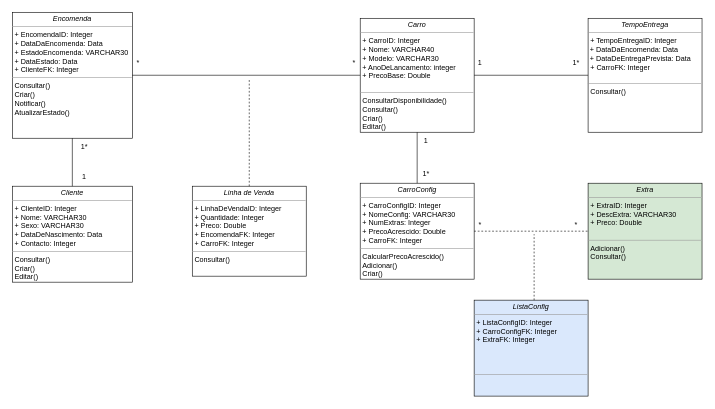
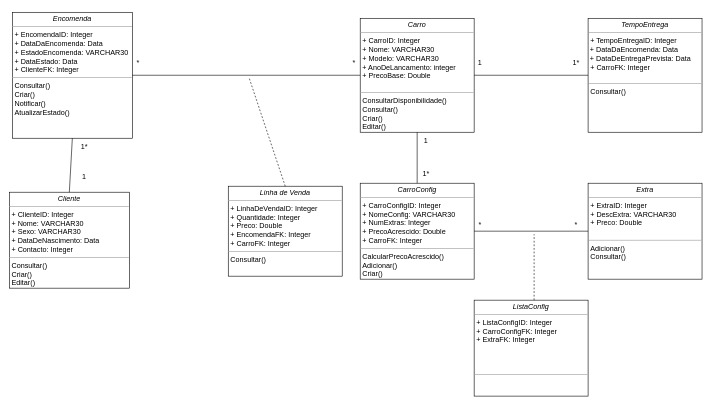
node "Carro + CarroID: Integer + Nome: VARCHAR40 + Modelo: VARCHAR30 + AnoDeLancamento: integer + PrecoBase: Double ConsultarDisponibilidade() Consultar() Criar() Editar()": label "Carro + CarroID: Integer + Nome: VARCHAR40 + Modelo: VARCHAR30 + AnoDeLancamento: integer + PrecoBase: Double ConsultarDisponibilidade() Consultar() Criar() Editar()" -> "Carro + CarroID: Integer + Nome: VARCHAR30 + Modelo: VARCHAR30 + AnoDeLancamento: integer + PrecoBase: Double ConsultarDisponibilidade() Consultar() Criar() Editar()"
node "Linha de Venda + LinhaDeVendaID: Integer + Quantidade: Integer + Preco: Double + EncomendaFK: Integer + CarroFK: Integer Consultar()": moved (249, 231) -> (285, 231)
edge "CarroConfig + CarroConfigID: Integer + NomeConfig: VARCHAR30 + NumExtras: Integer + PrecoAcrescido: Double + CarroFK: Integer CalcularPrecoAcrescido() Adicionar() Criar()" -- "Extra + ExtraID: Integer + DescExtra: VARCHAR30 + Preco: Double Adicionar() Consultar()": style dashed -> solid
node "Extra + ExtraID: Integer + DescExtra: VARCHAR30 + Preco: Double Adicionar() Consultar()": fillcolor #d5e8d4 -> #ffffff
node "Cliente + ClienteID: Integer + Nome: VARCHAR30 + Sexo: VARCHAR30 + DataDeNascimento: Data + Contacto: Integer Consultar() Criar() Editar()": moved (72, 234) -> (69, 240)
node "ListaConfig + ListaConfigID: Integer + CarroConfigFK: Integer + ExtraFK: Integer": fillcolor #dae8fc -> #ffffff
